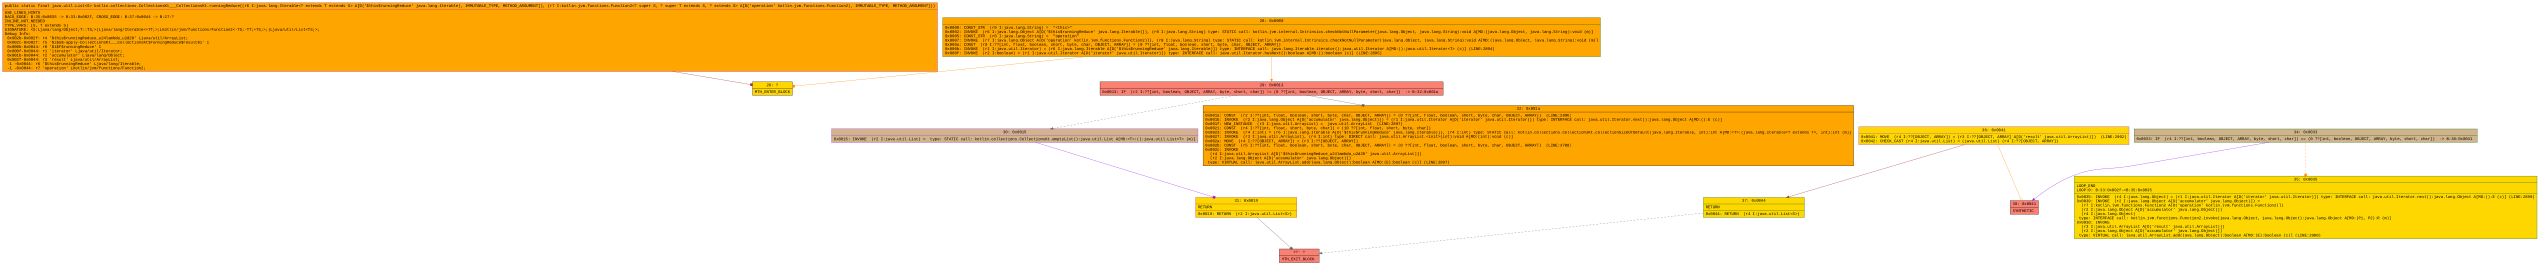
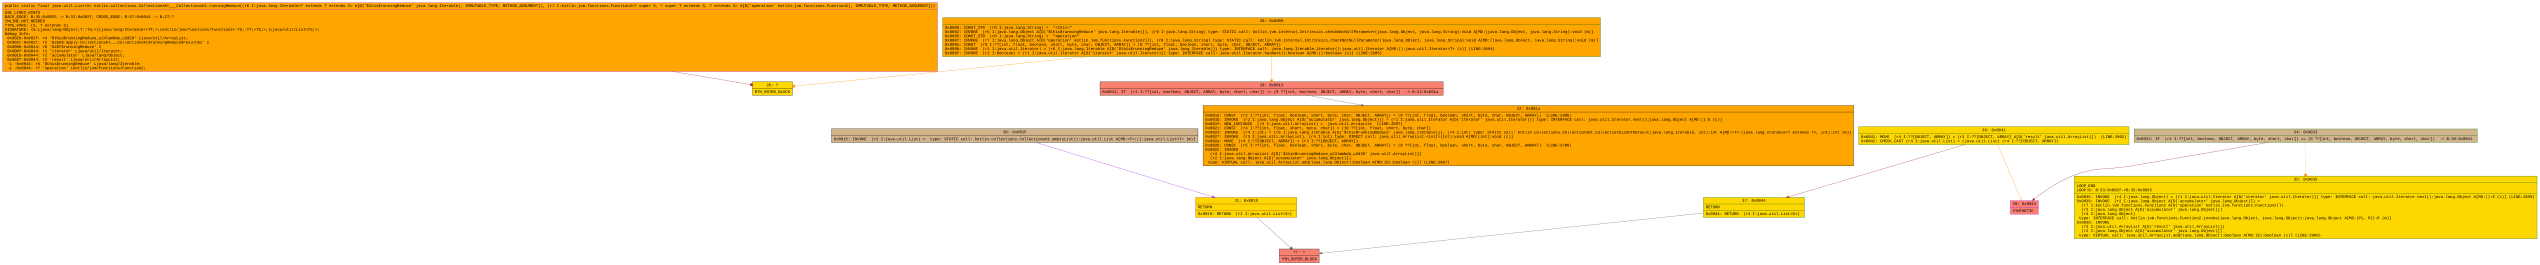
edge "28: 0x0000" -> "29: 0x0013": arrowhead normal -> box
edge "29: 0x0013" -> "32: 0x001a": arrowhead box -> normal
edge "29: 0x0013" -> "30: 0x0015": removed
node "30: 0x0015": color purple -> black
node "36: 0x0041": color purple -> darkgreen
edge "34: 0x0033" -> "38: 0x0041": color purple -> brown
edge "30: 0x0015" -> "31: 0x0019": arrowhead box -> normal
node "38: 0x0041": color black -> purple
edge "37: 0x0044" -> "27: ?": style dashed -> solid
node "27: ?": text "MTH_EXIT_BLOCK" -> "MTH_ENTER_BLOCK"
